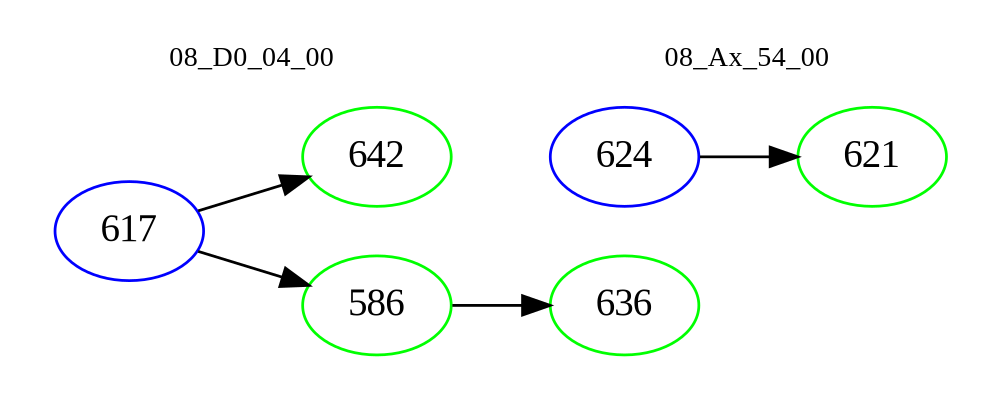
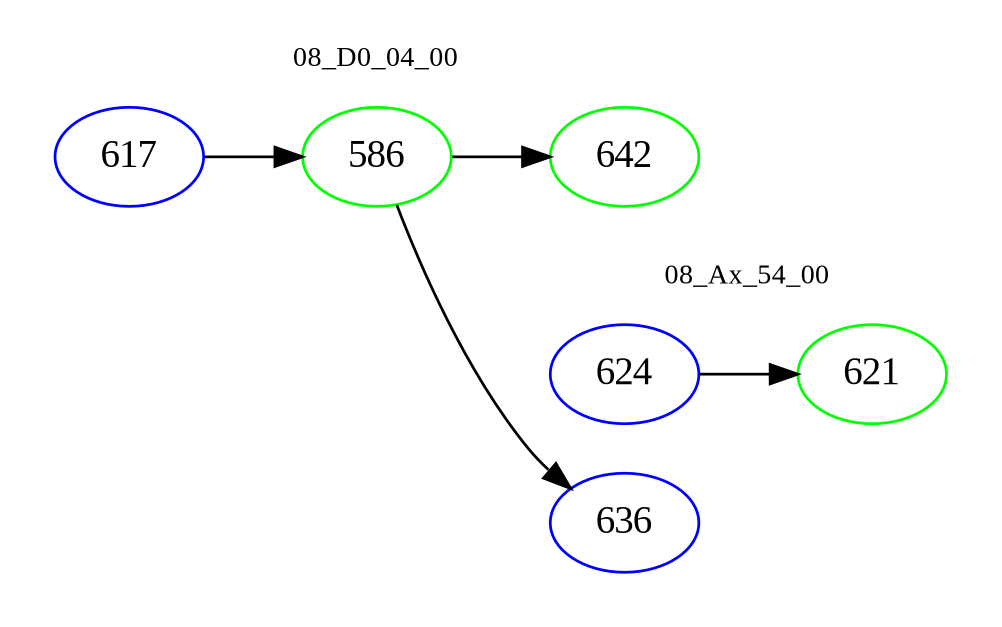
edge "617" -> "642": now "586" -> "642"
node "636": color green -> blue
